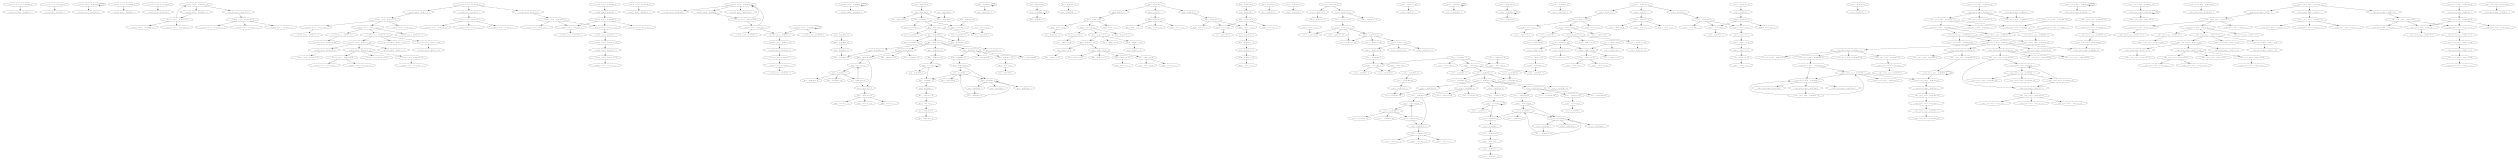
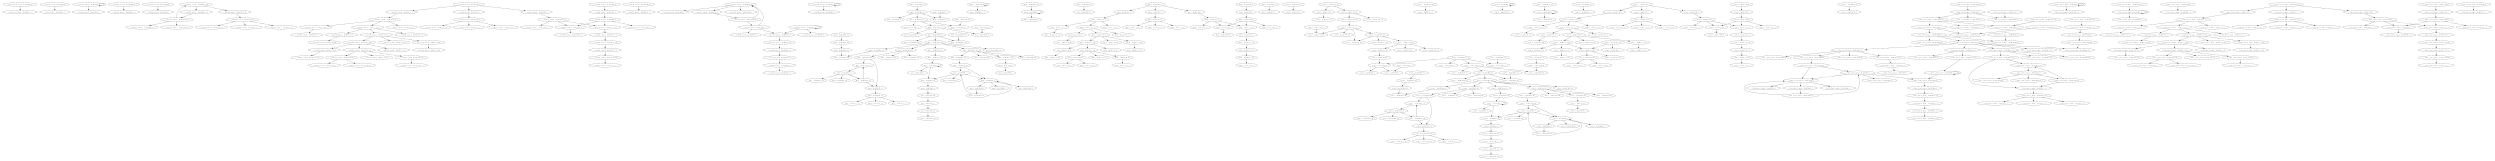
edge "main: 0x40111e:30" -> "main: 0x40111c:25": now "main: 0x40111c:24" -> "main: 0x40111c:25"
